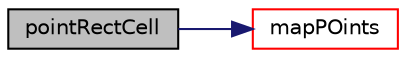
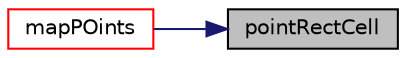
edge "pointRectCell" -> "mapPOints": reversed
